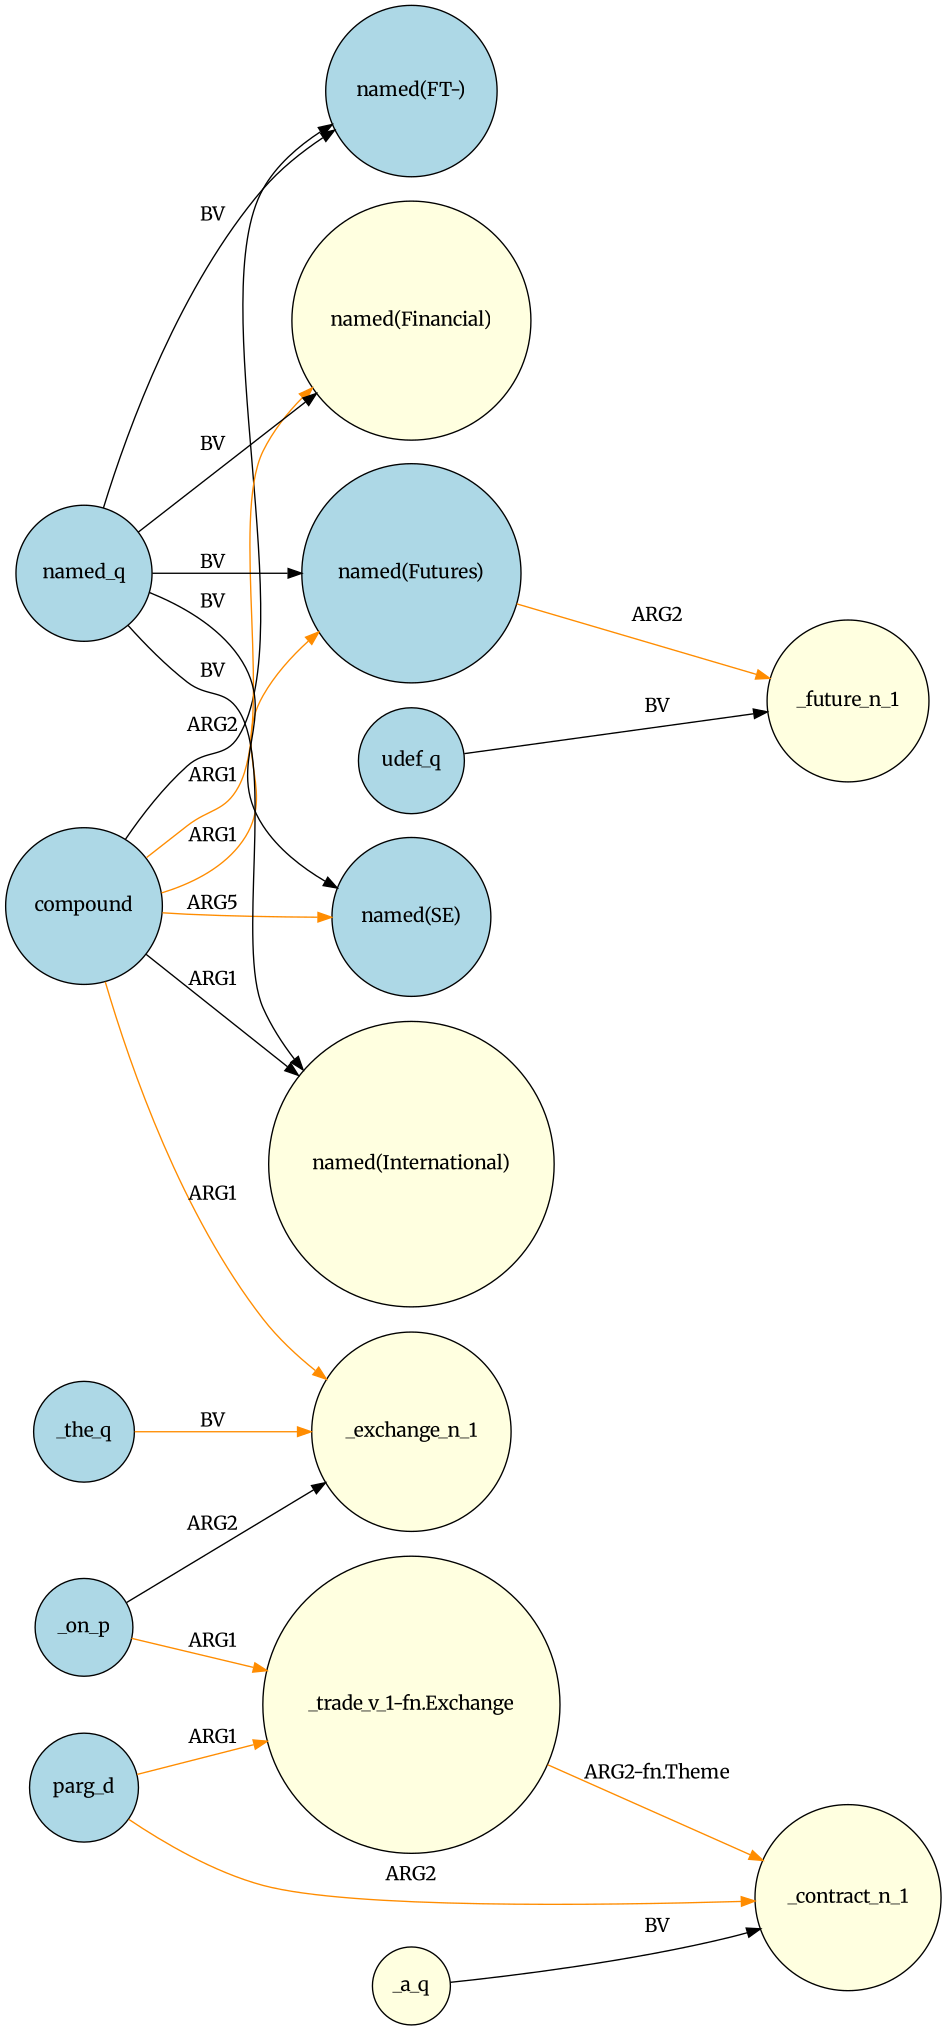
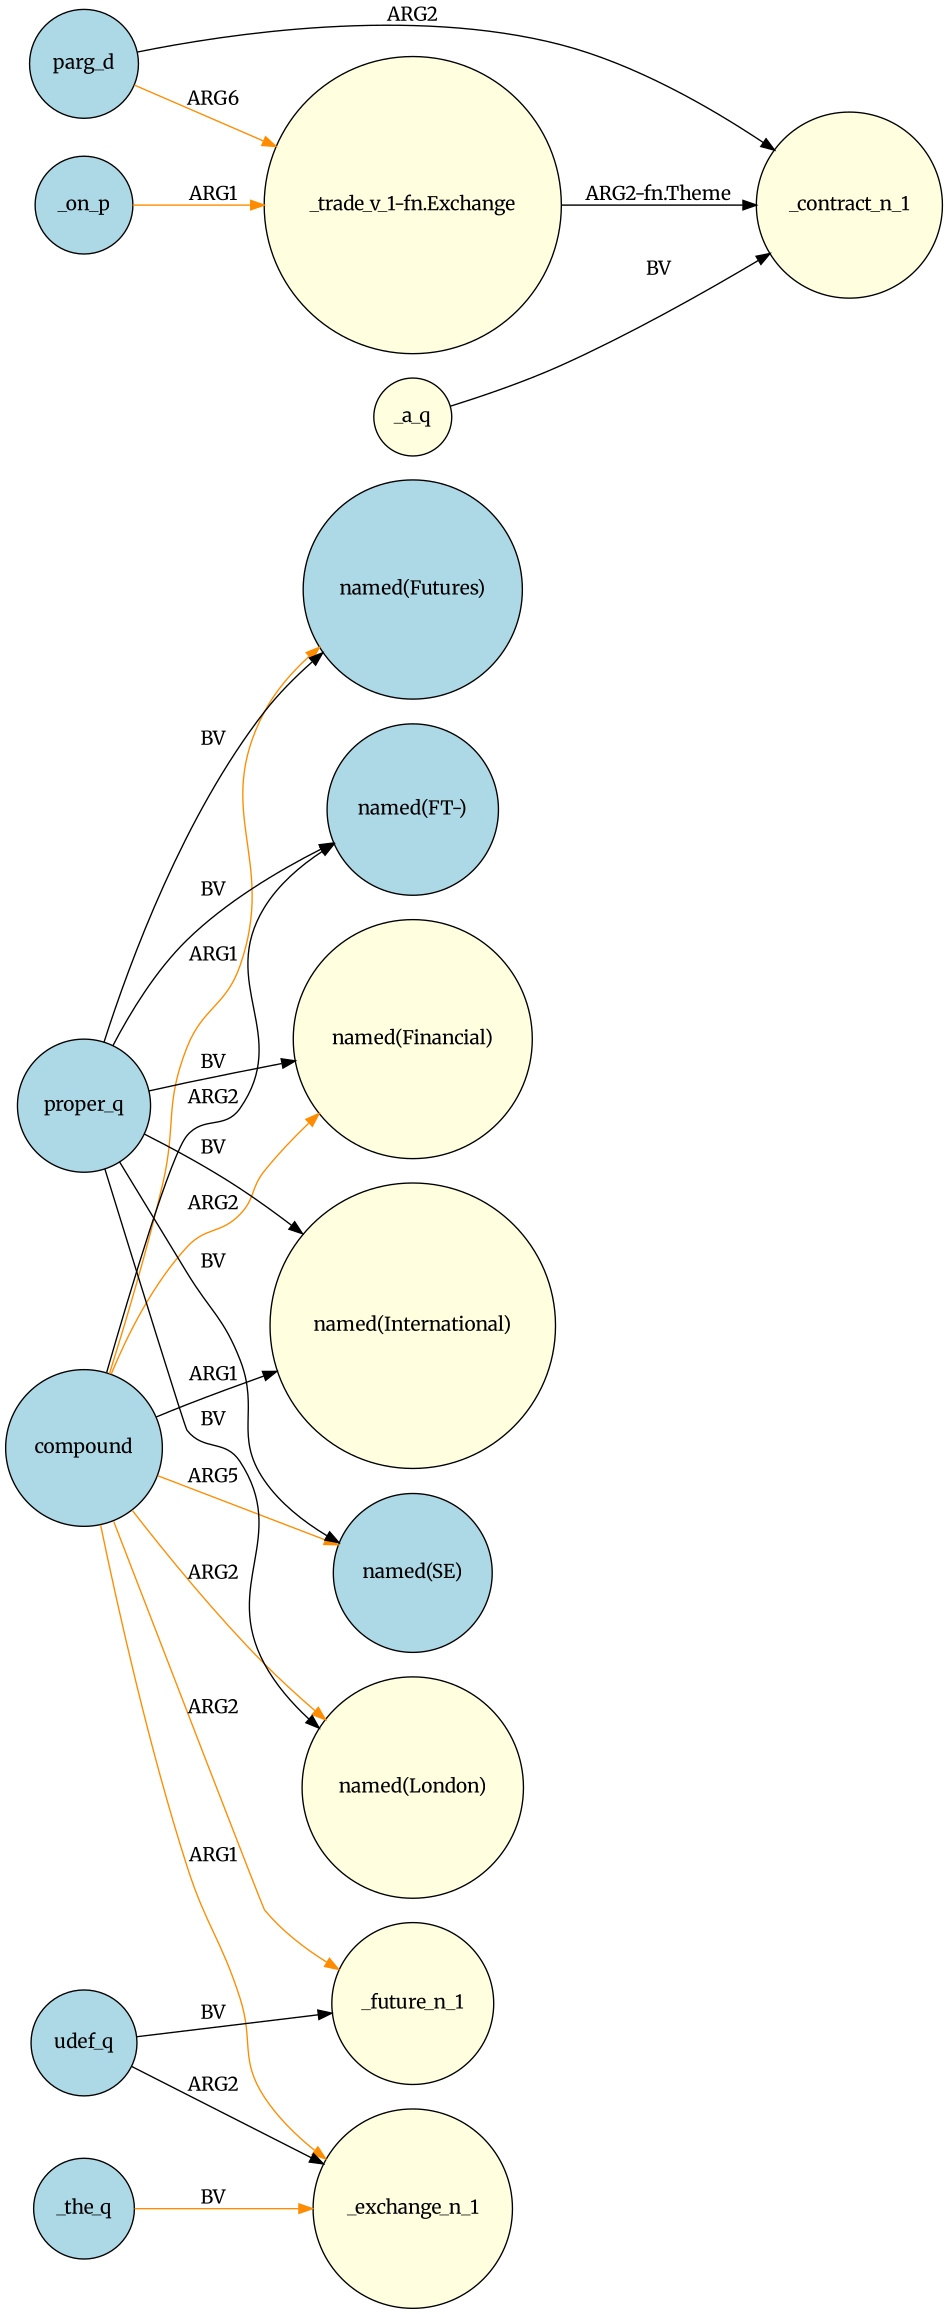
node "named_q": label "named_q" -> "proper_q"
edge "named(Futures)" -> "_future_n_1": now "compound" -> "_future_n_1"
edge "compound" -> "named(Financial)": label "ARG1" -> "ARG2"
edge "_on_p" -> "_exchange_n_1": now "udef_q" -> "_exchange_n_1"
edge "parg_d" -> "_trade_v_1-fn.Exchange": label "ARG1" -> "ARG6"
node "named(London)": added
edge "_trade_v_1-fn.Exchange" -> "_contract_n_1": color darkorange -> black
edge "parg_d" -> "_contract_n_1": color darkorange -> black
